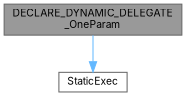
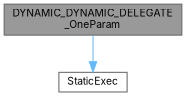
node "DECLARE_DYNAMIC_DELEGATE _OneParam": label "DECLARE_DYNAMIC_DELEGATE _OneParam" -> "DYNAMIC_DYNAMIC_DELEGATE _OneParam"
